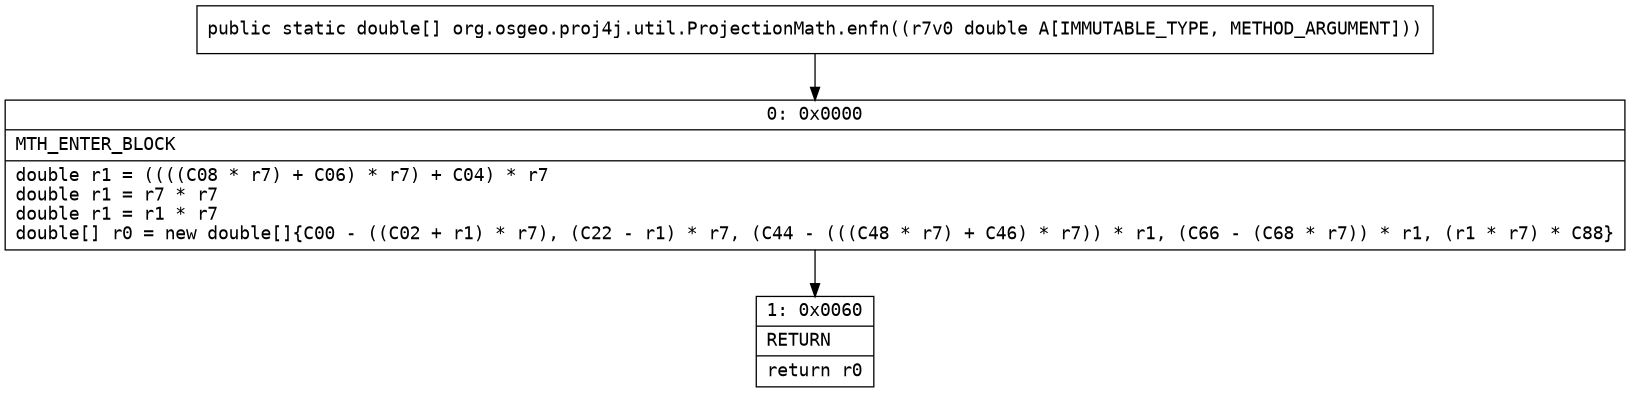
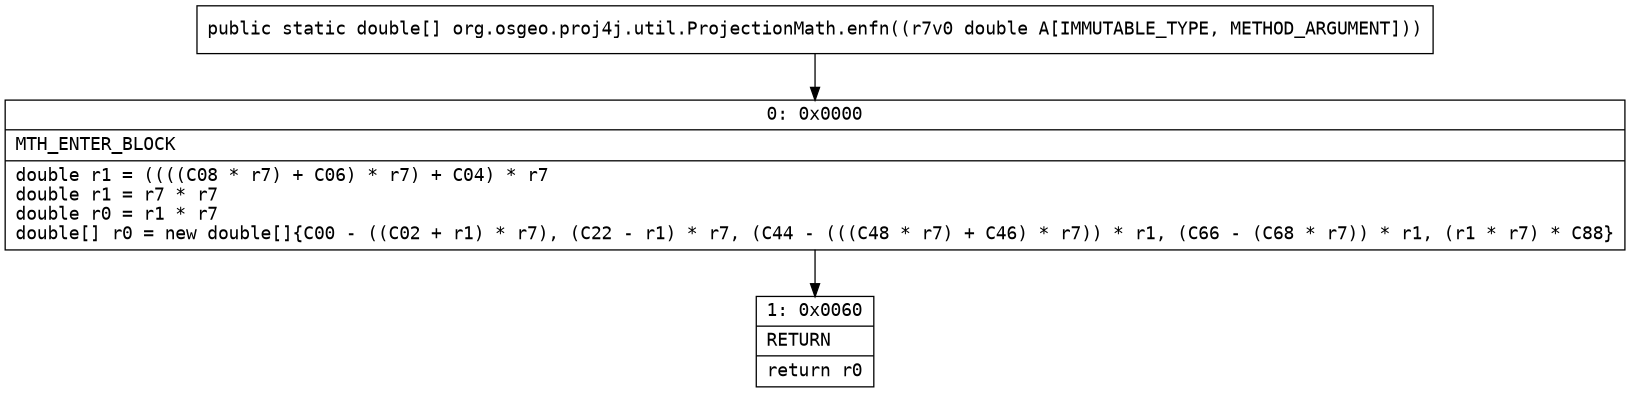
node "0: 0x0000": text "double r1 = r1 * r7" -> "double r0 = r1 * r7"
